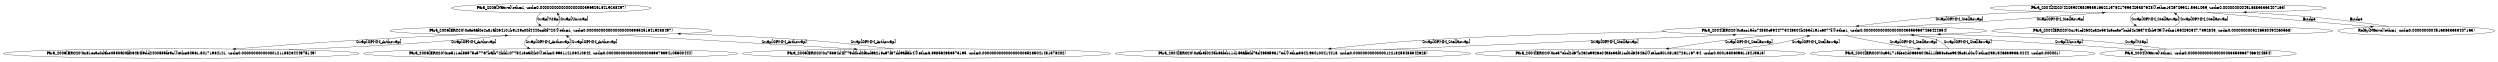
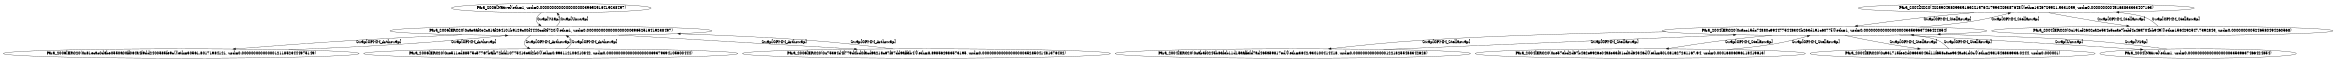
node "Relay[Native](eth=1, usd=0.00000000045168833333407163)": removed
